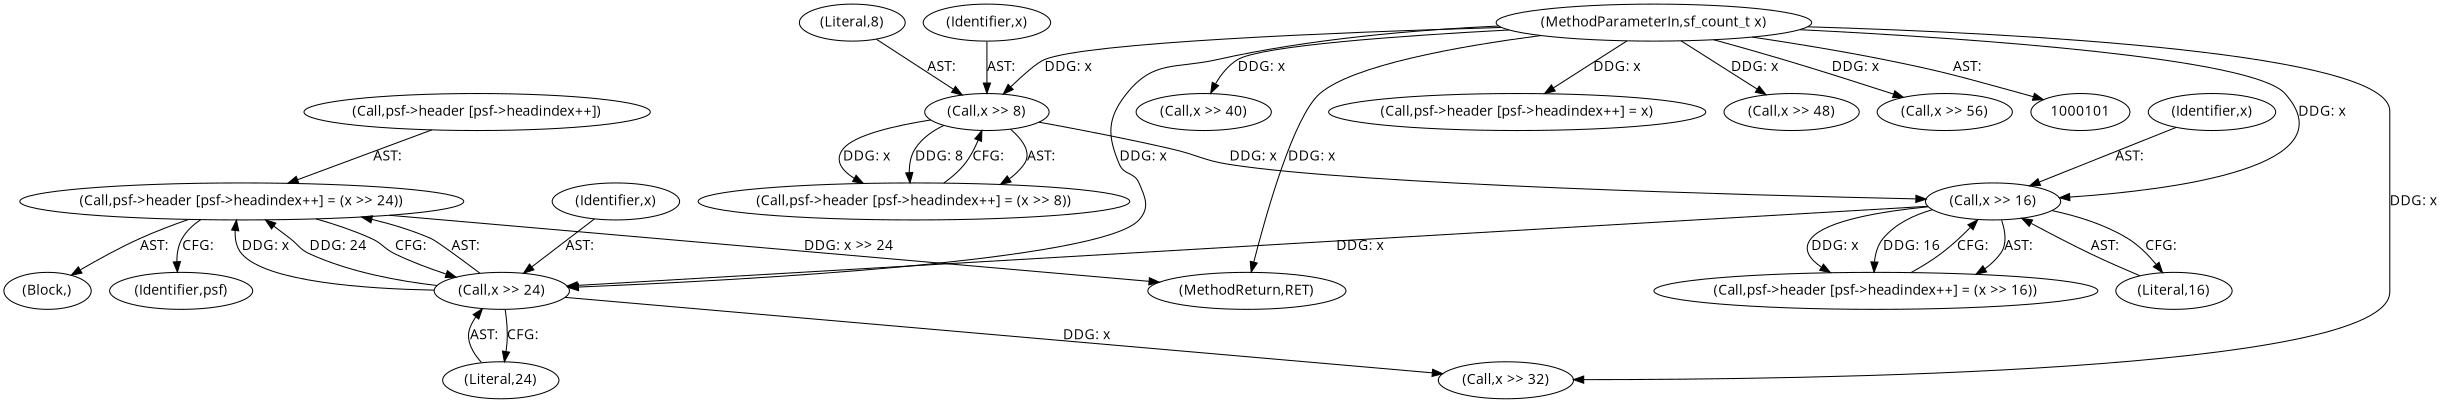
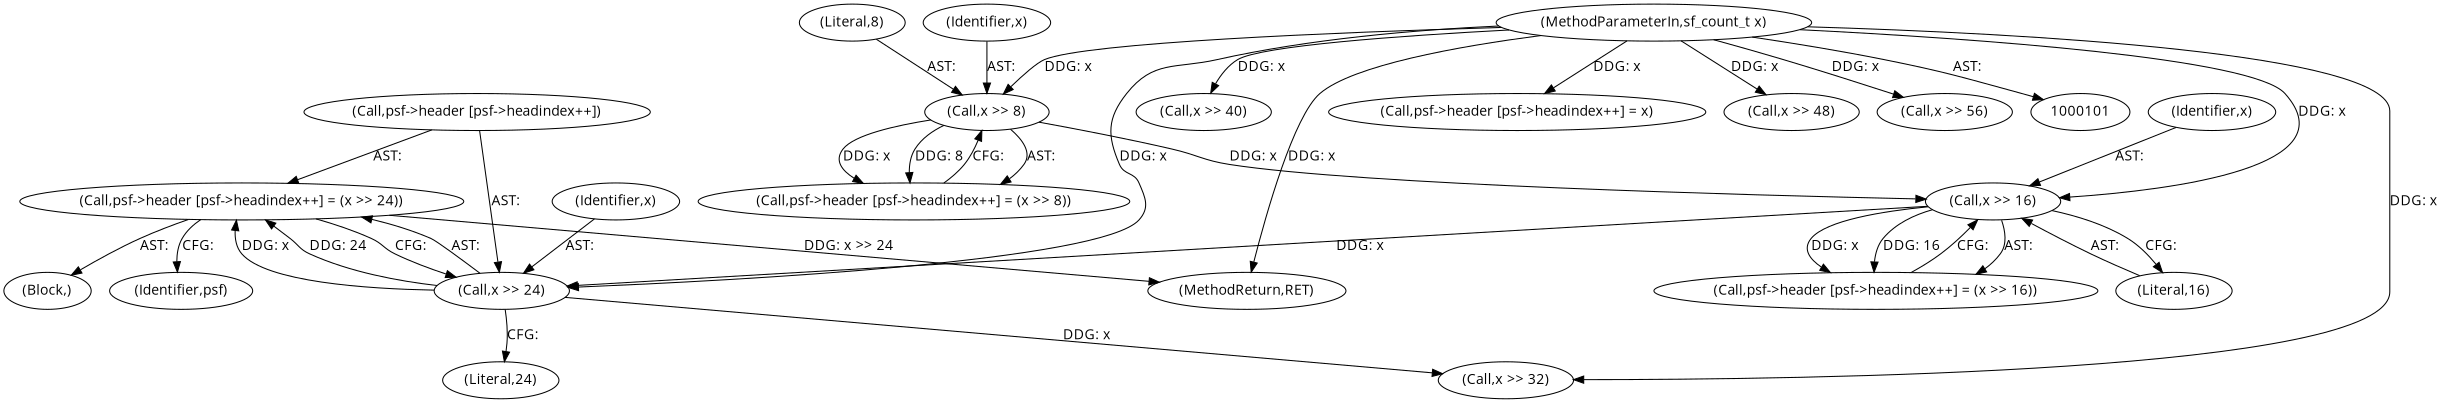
edge "(Literal,24)" -> "(Call,x >> 24)": now "(Call,psf->header [psf->headindex++])" -> "(Call,x >> 24)"
